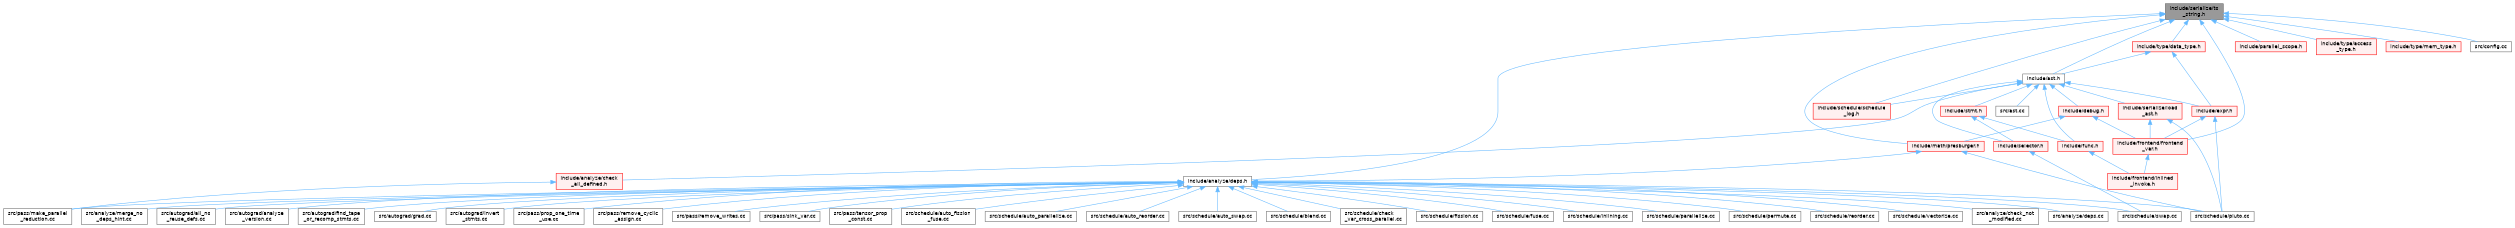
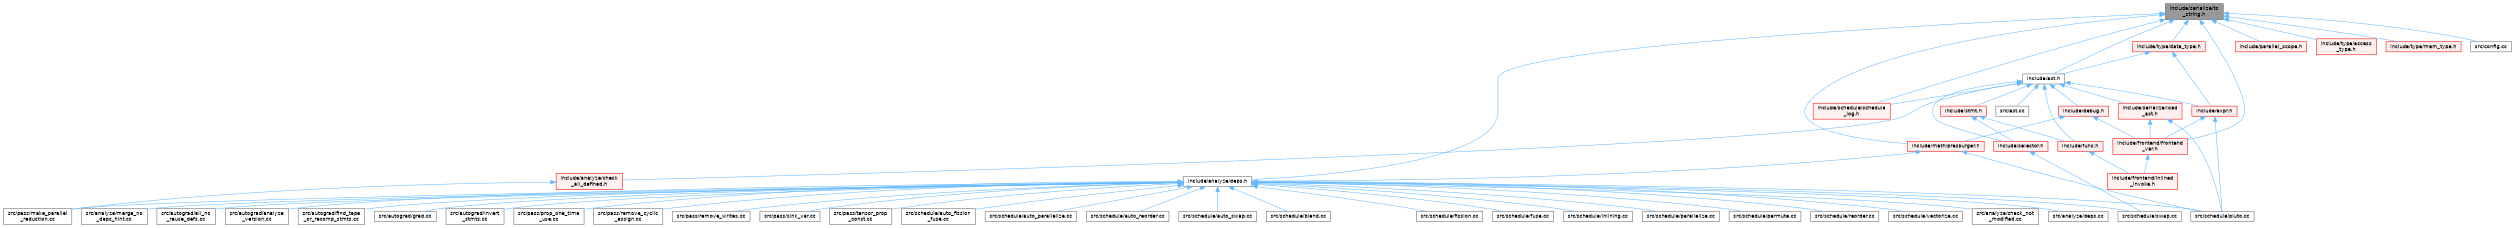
node "src/schedule/check _var_cross_parallel.cc": removed
